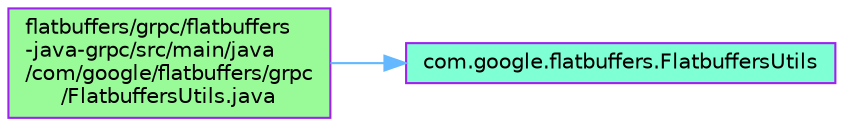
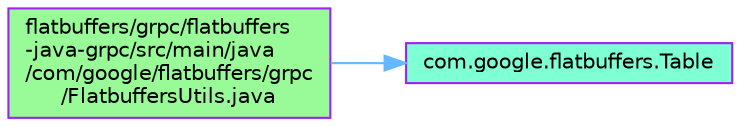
node "com.google.flatbuffers.FlatbuffersUtils": label "com.google.flatbuffers.FlatbuffersUtils" -> "com.google.flatbuffers.Table"
